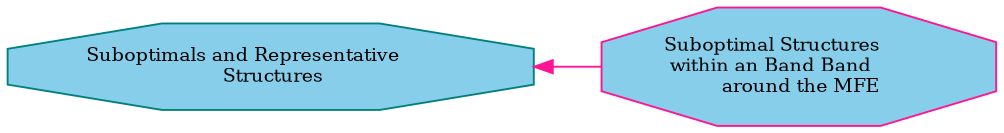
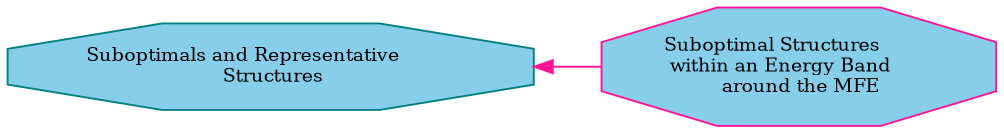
node "Suboptimal Structures within an Band Band around the MFE": label "Suboptimal Structures within an Band Band around the MFE" -> "Suboptimal Structures within an Energy Band around the MFE"
